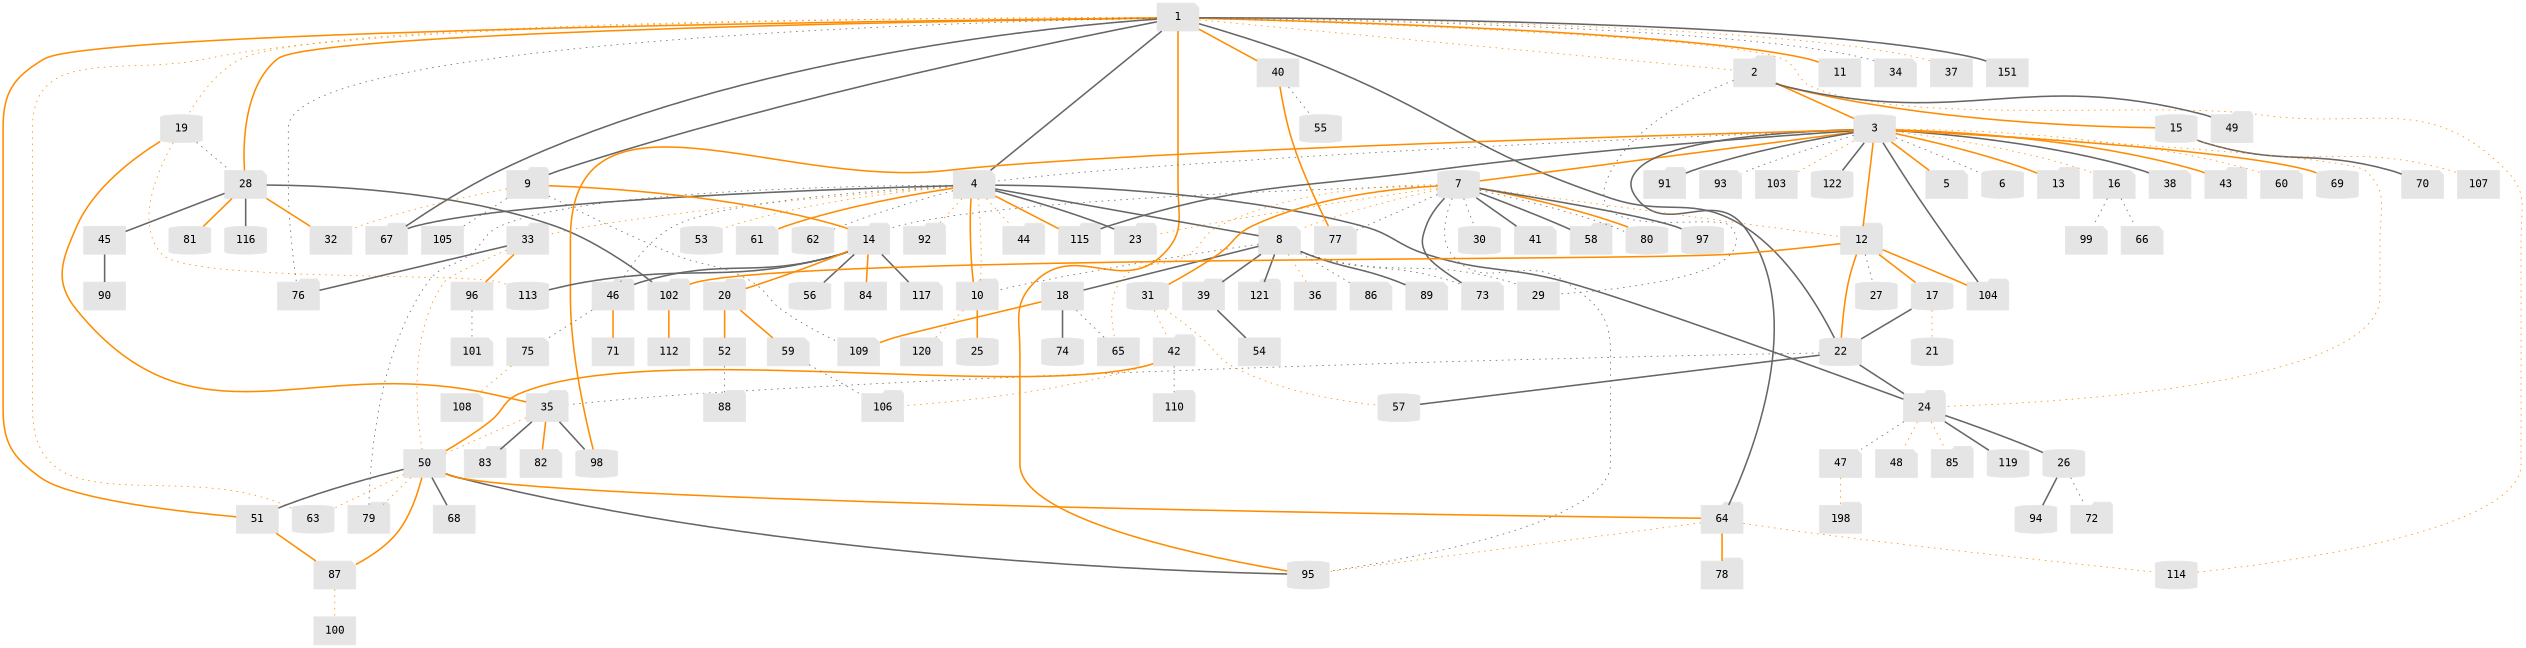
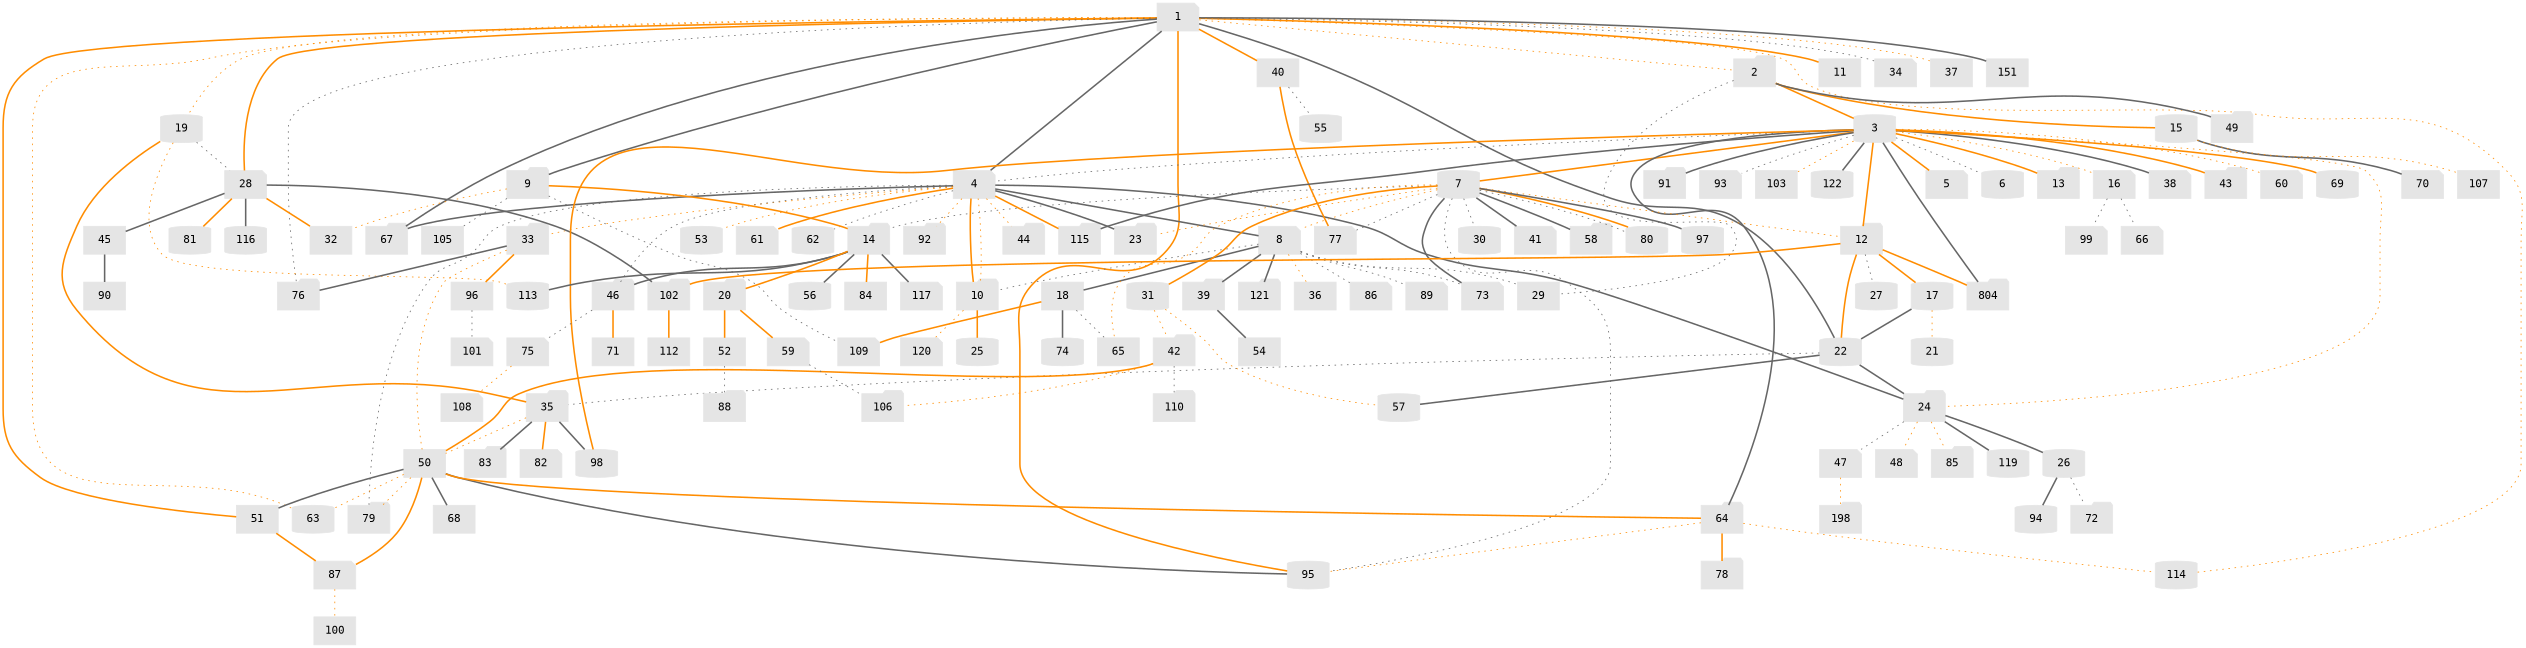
edge "8" -- "89": style bold -> dotted
node "104": label "104" -> "804"
